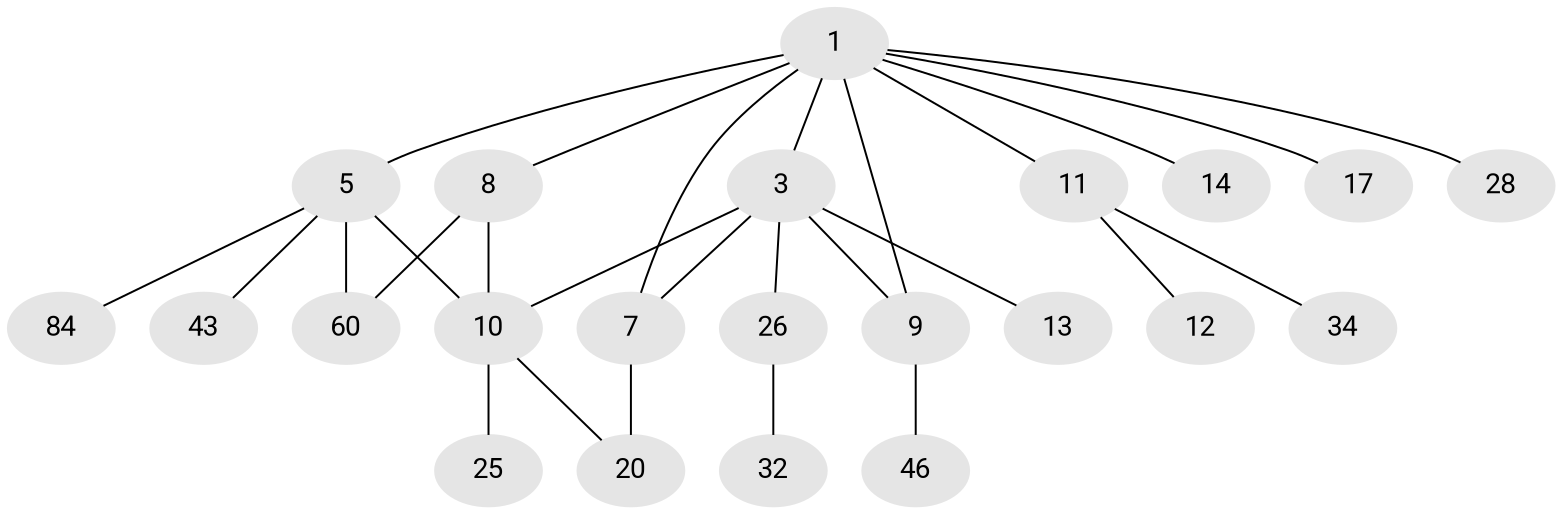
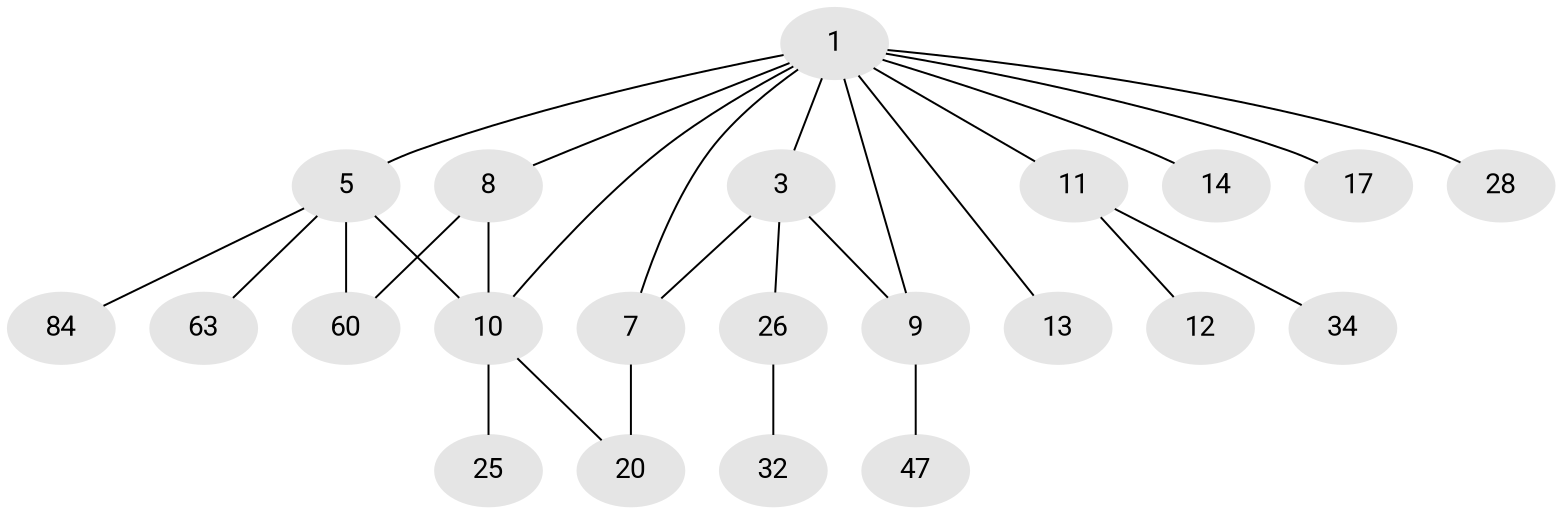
edge "3" -- "10": now "1" -- "10"
edge "3" -- "13": now "1" -- "13"
node "43": label "43" -> "63"
node "46": label "46" -> "47"
